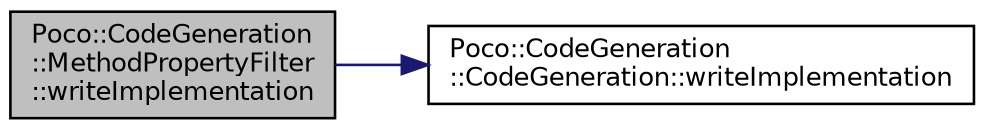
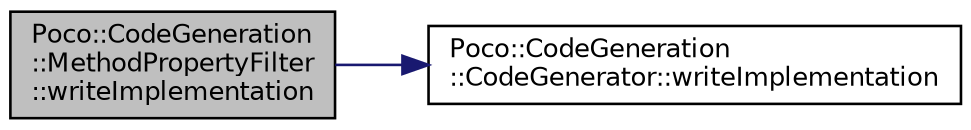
node "Poco::CodeGeneration ::CodeGeneration::writeImplementation": label "Poco::CodeGeneration ::CodeGeneration::writeImplementation" -> "Poco::CodeGeneration ::CodeGenerator::writeImplementation"
